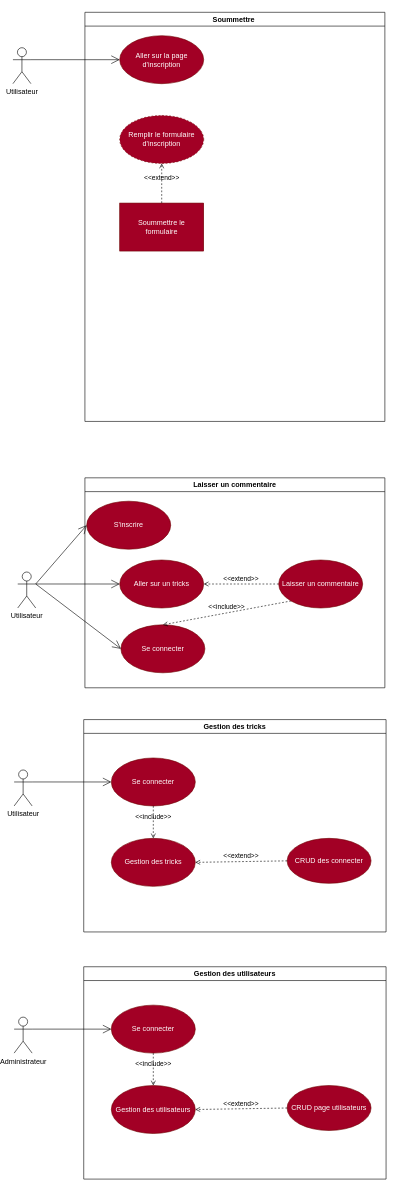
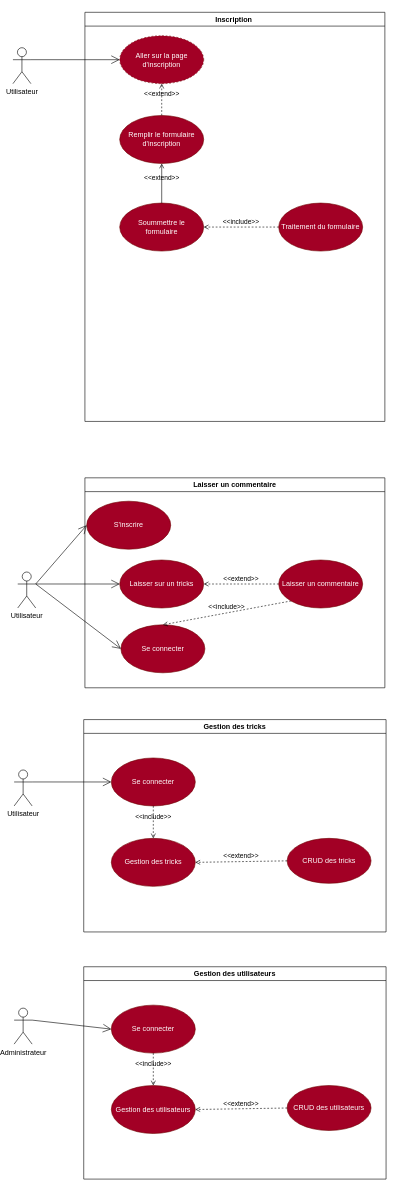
node "Soummettre": label "Soummettre" -> "Inscription"
node "Aller sur la page d'inscription": style solid -> dashed
edge "Remplir le formulaire d'inscription" -> "Aller sur la page d'inscription": added, label "<<extend>>"
node "Remplir le formulaire d'inscription": style dashed -> solid
edge "Soummettre le formulaire" -> "Remplir le formulaire d'inscription": style dashed -> solid
node "Soummettre le formulaire": shape rectangle -> ellipse
edge "Traitement du formulaire" -> "Soummettre le formulaire": added, label "<<include>>"
node "Traitement du formulaire": added
node "Aller sur un tricks": label "Aller sur un tricks" -> "Laisser sur un tricks"
node "CRUD des connecter": label "CRUD des connecter" -> "CRUD des tricks"
node "Administrateur": moved (23, 1035) -> (23, 1026)
node "CRUD page utilisateurs": label "CRUD page utilisateurs" -> "CRUD des utilisateurs"
